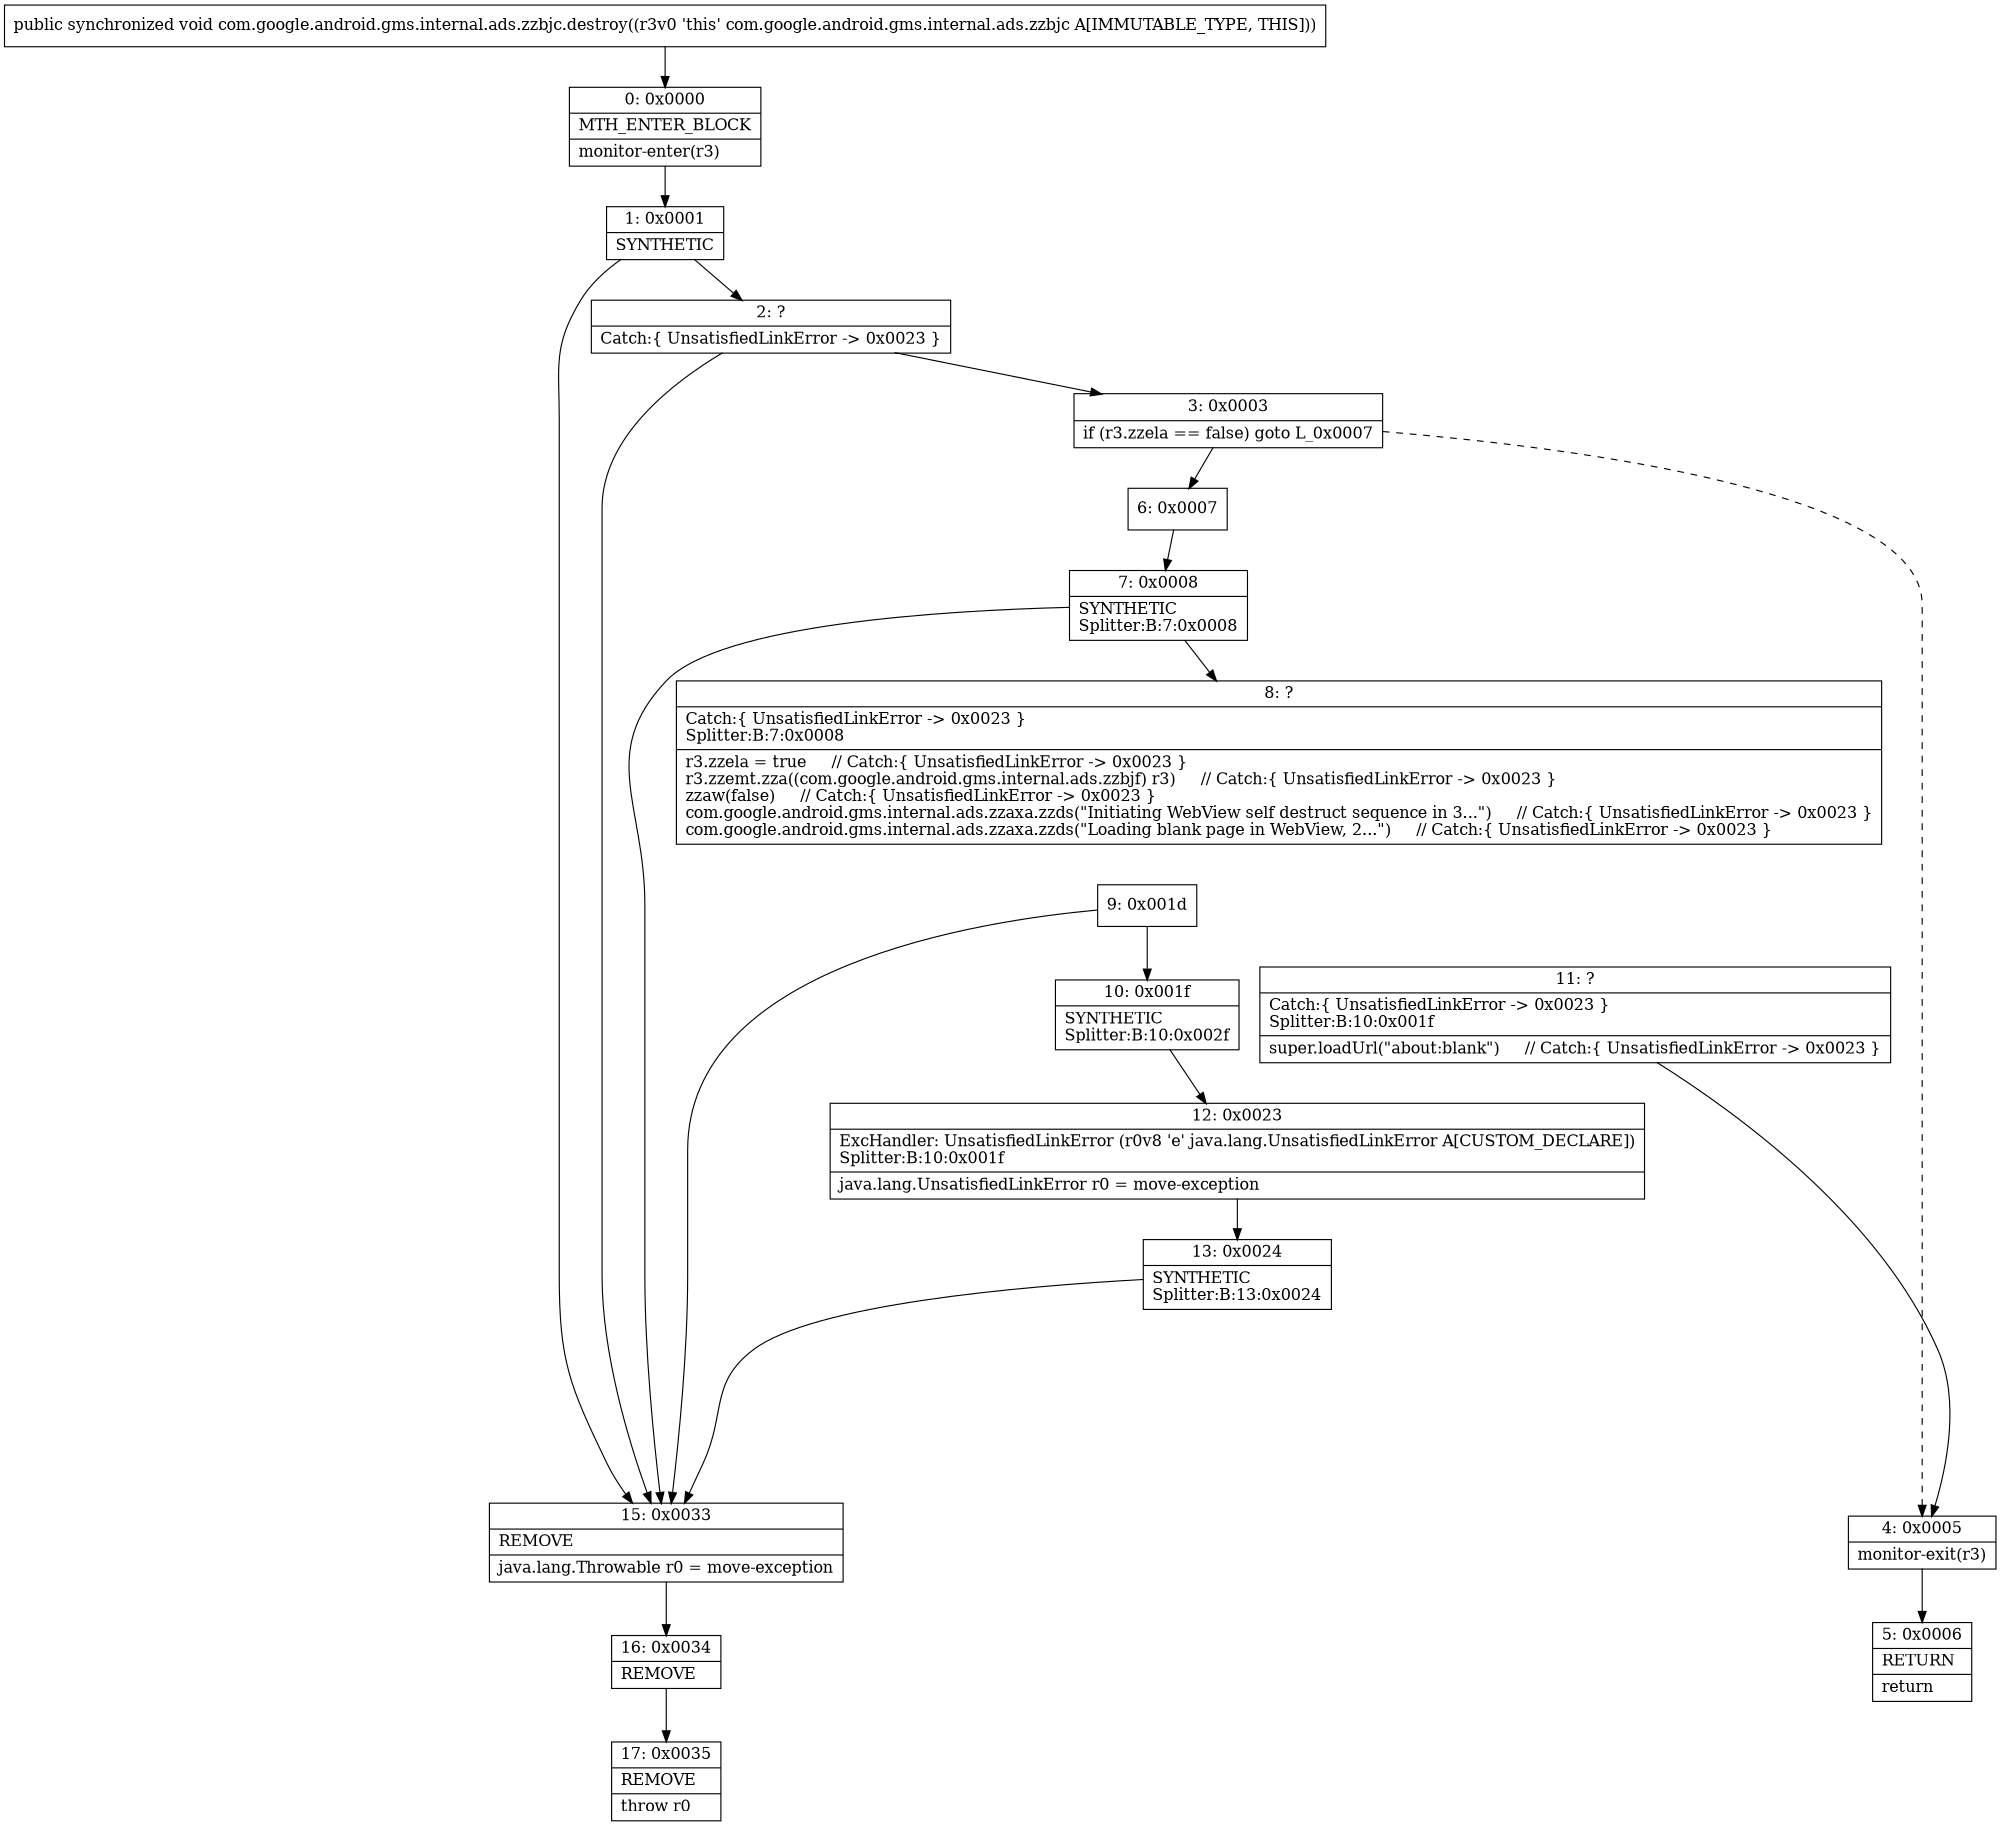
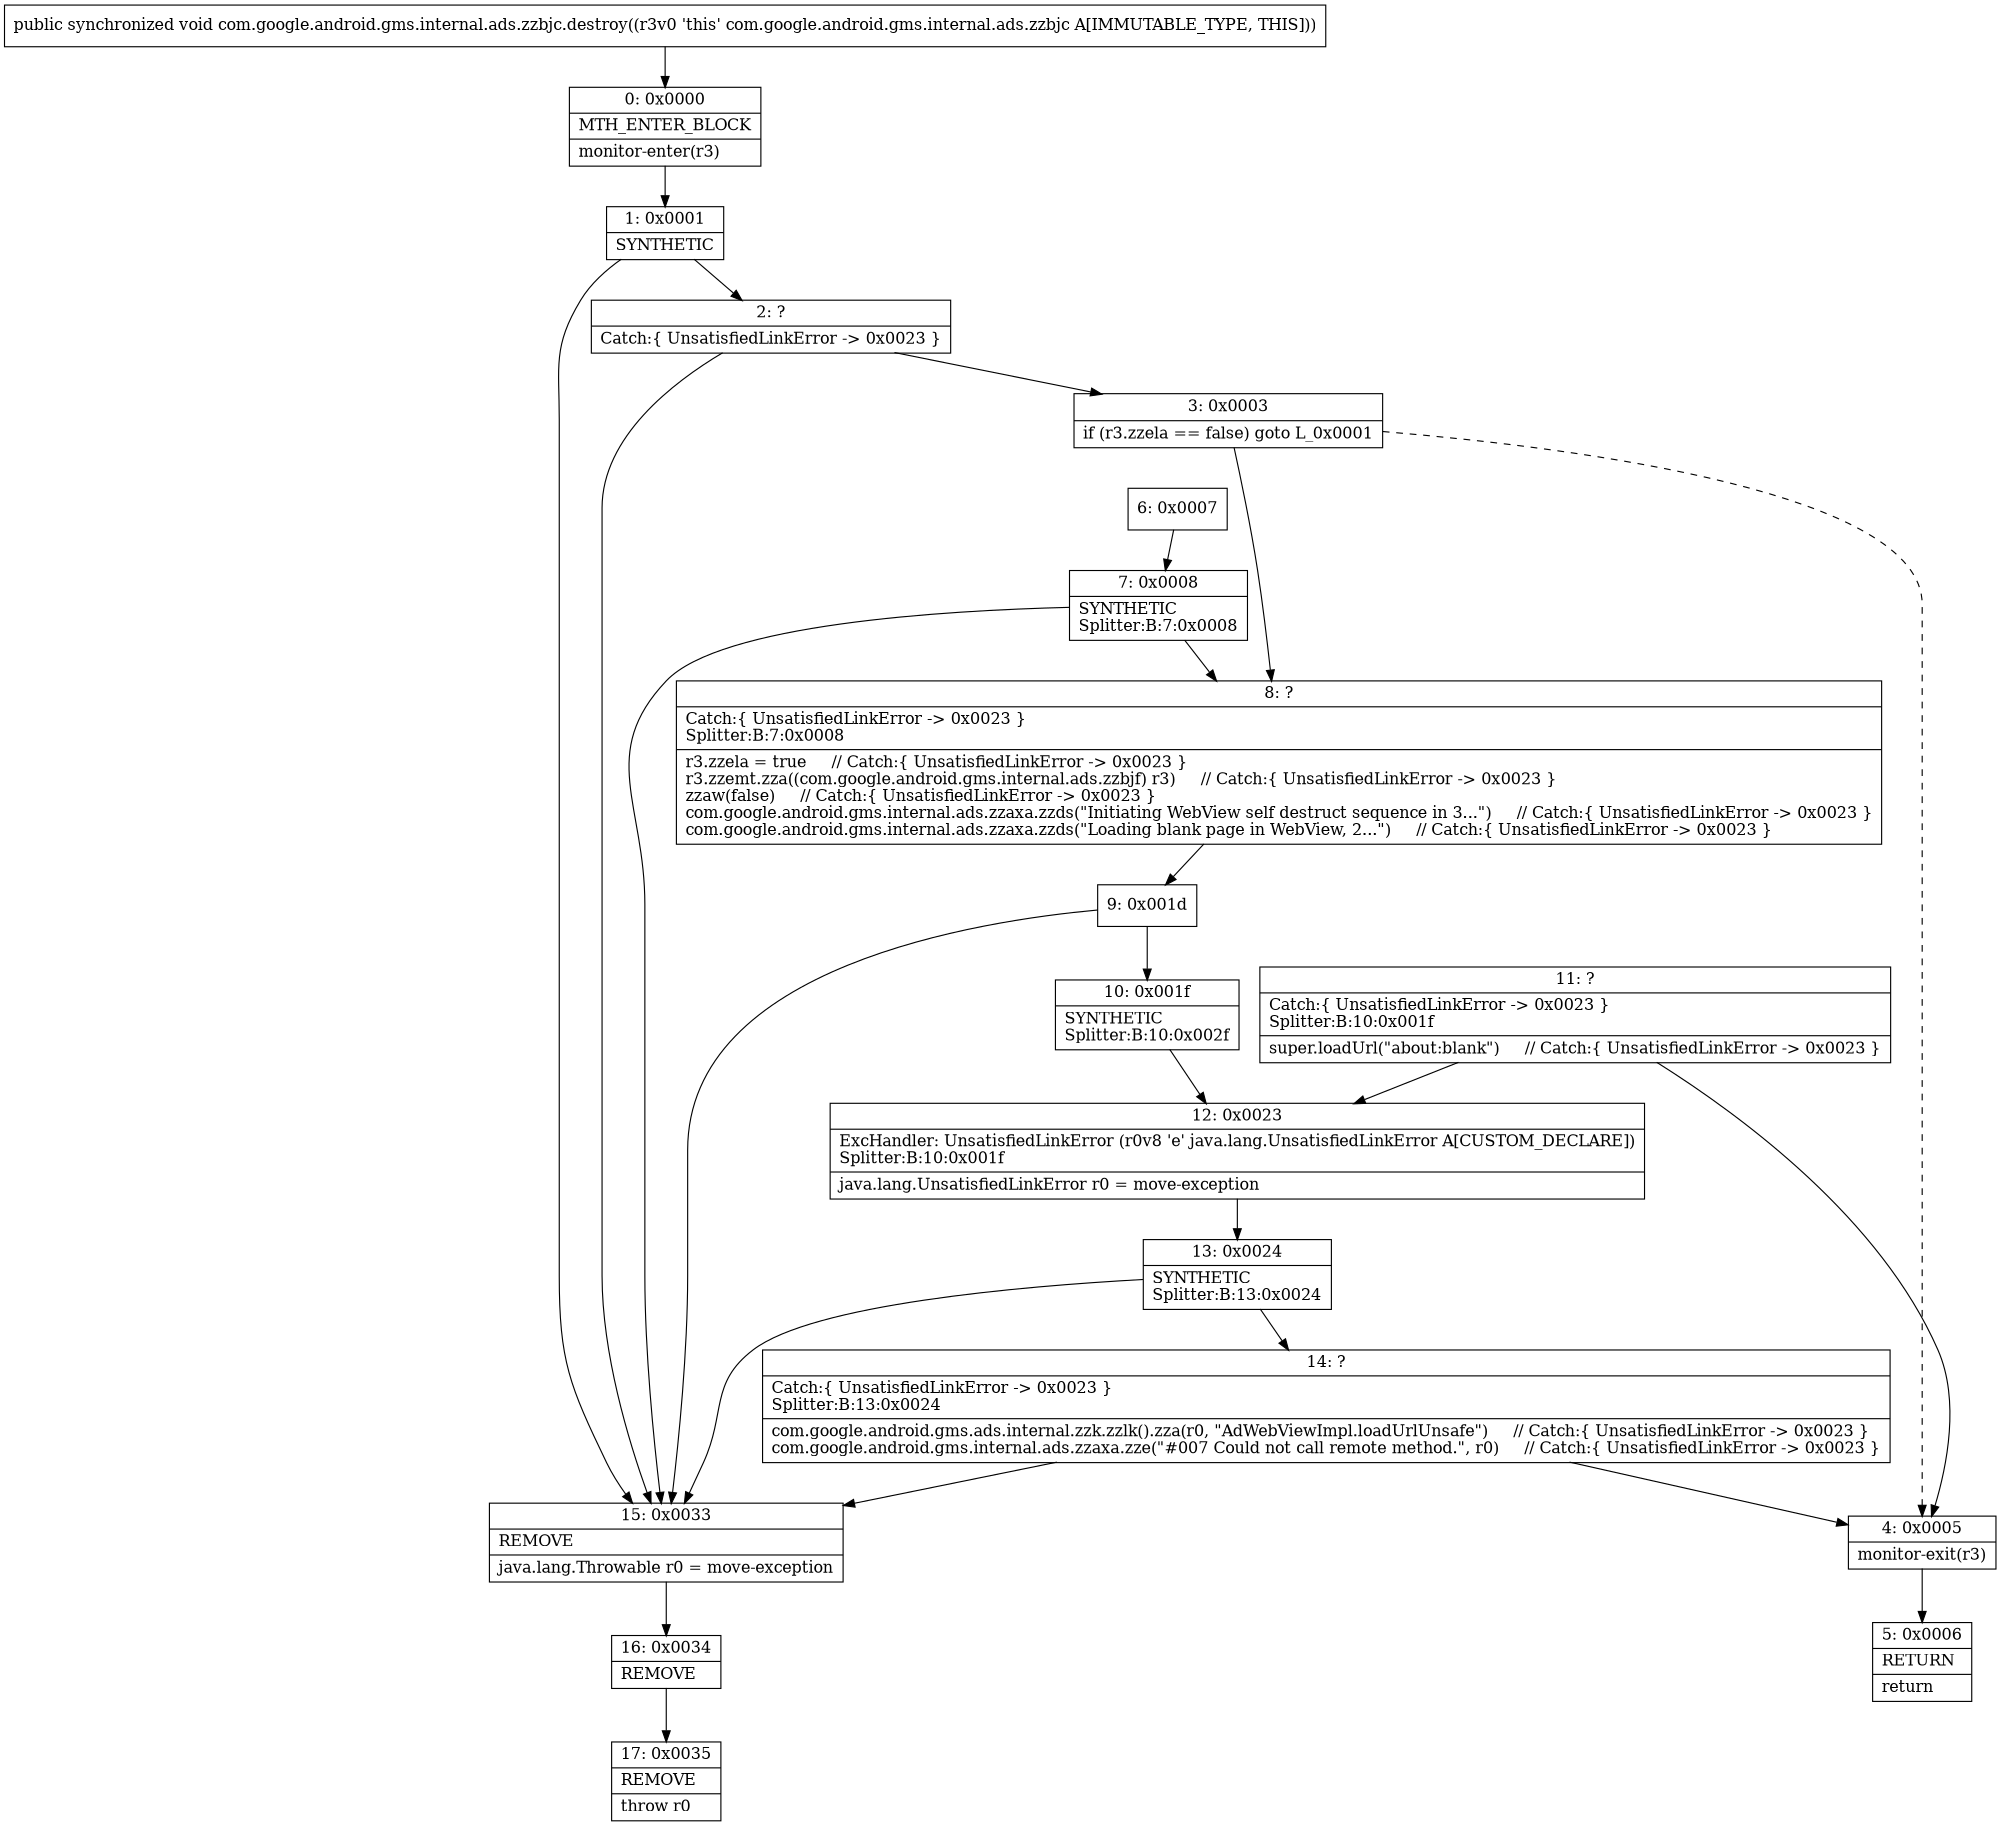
node "3: 0x0003": text "if (r3.zzela == false) goto L_0x0007" -> "if (r3.zzela == false) goto L_0x0001"
edge "3: 0x0003" -> "6: 0x0007": now "3: 0x0003" -> "8: ?"
edge "8: ?" -> "9: 0x001d": added
edge "11: ?" -> "12: 0x0023": added
node "14: ?": added
